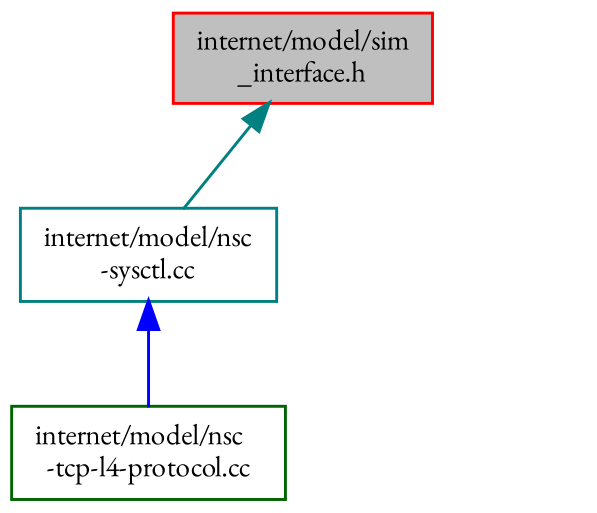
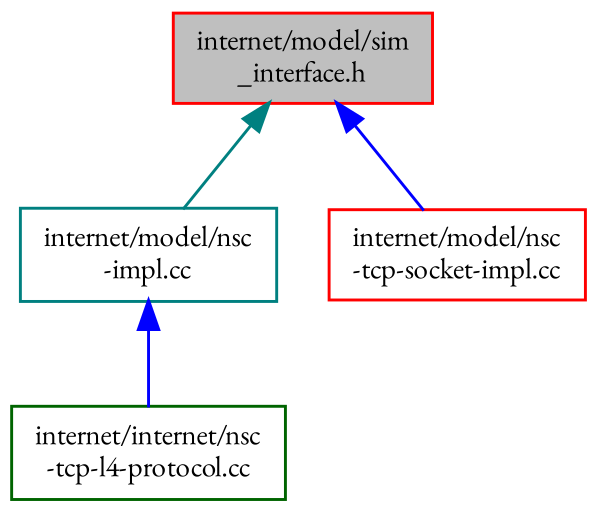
node "internet/model/nsc -sysctl.cc": label "internet/model/nsc -sysctl.cc" -> "internet/model/nsc -impl.cc"
node "internet/model/nsc -tcp-socket-impl.cc": added
node "internet/model/nsc -tcp-l4-protocol.cc": label "internet/model/nsc -tcp-l4-protocol.cc" -> "internet/internet/nsc -tcp-l4-protocol.cc"
